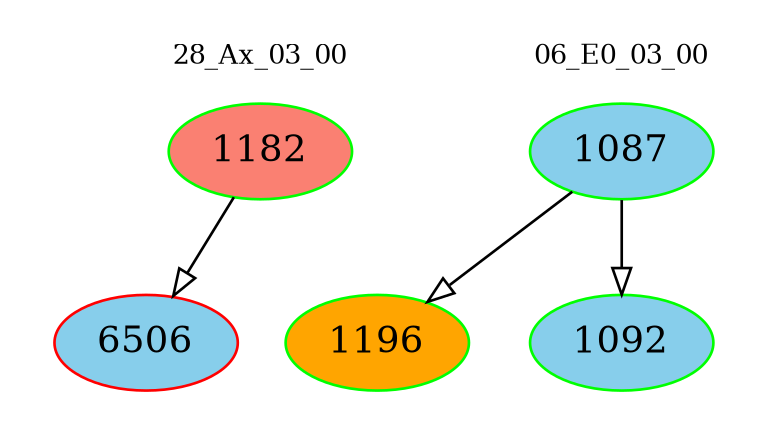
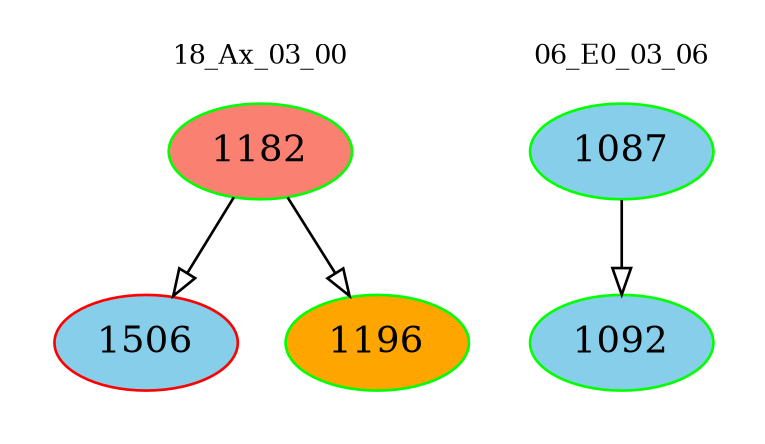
cluster "28_Ax_03_00": label "28_Ax_03_00" -> "18_Ax_03_00"
cluster "06_E0_03_00": label "06_E0_03_00" -> "06_E0_03_06"
edge "1087" -> "1196": now "1182" -> "1196"
node "6506": label "6506" -> "1506"
